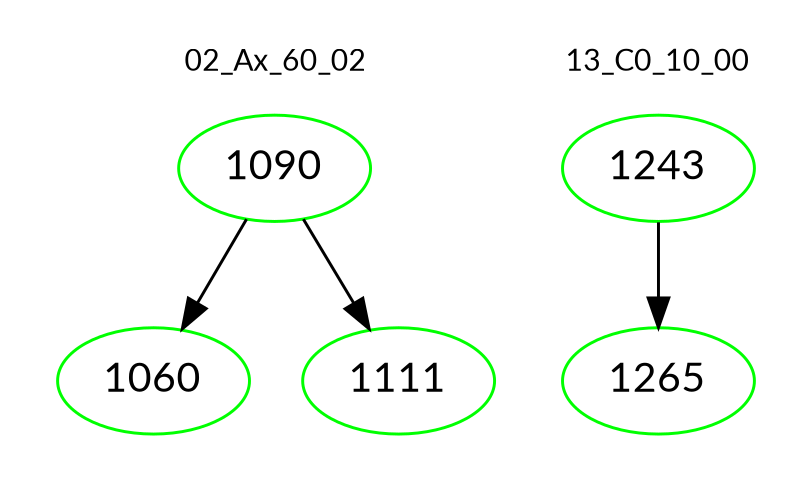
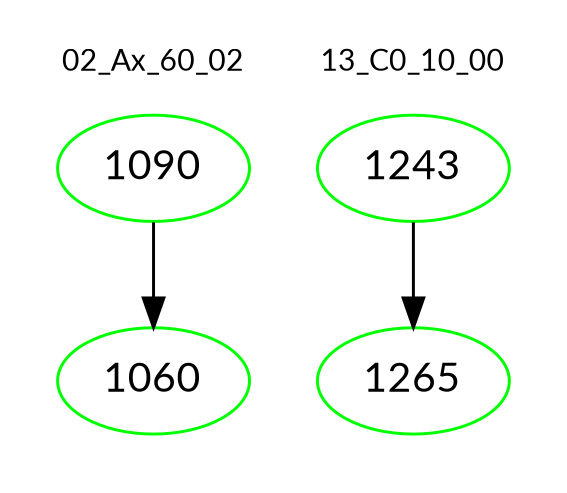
node "1111": removed
